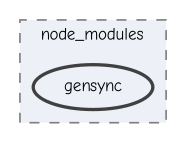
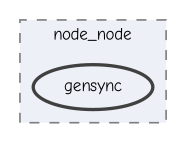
cluster "node_modules": label "node_modules" -> "node_node"
